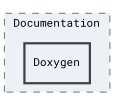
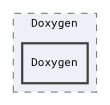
cluster "Documentation": label "Documentation" -> "Doxygen"
